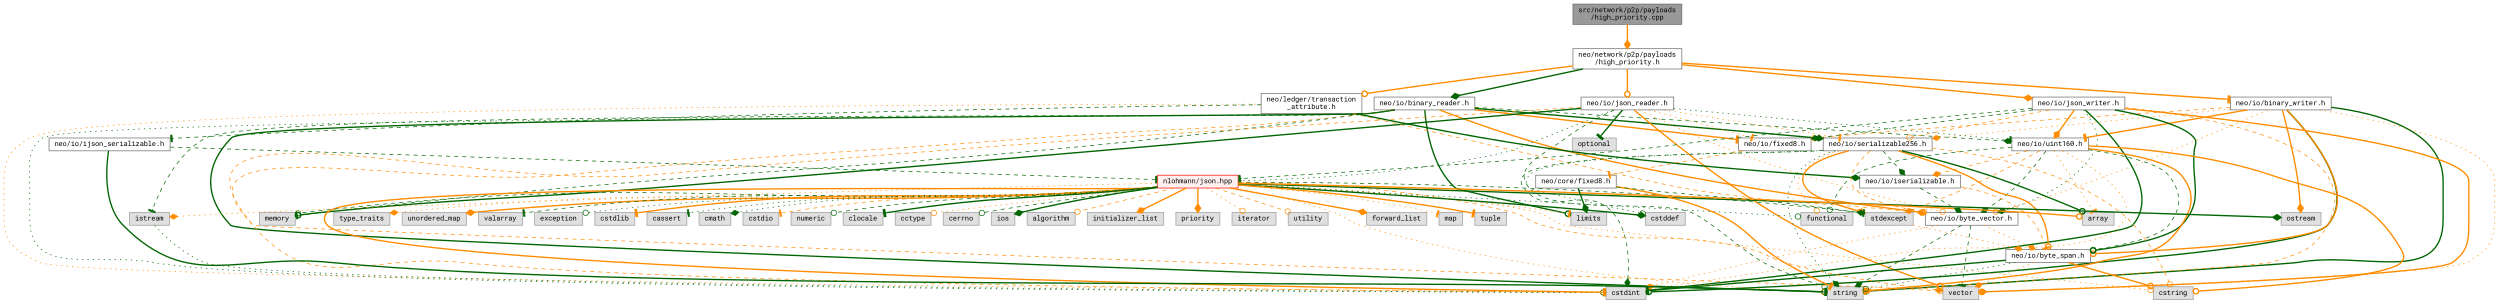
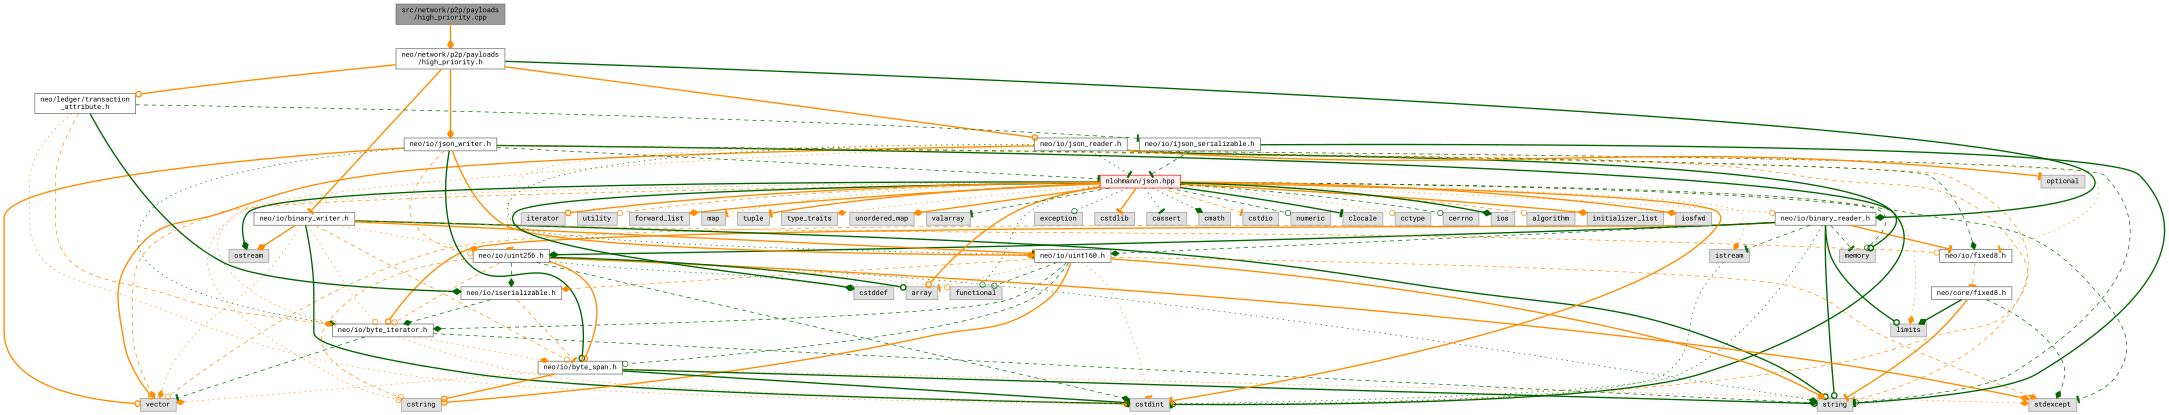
edge "neo/io/json_reader.h" -> "optional": color darkgreen -> darkorange
node "neo/io/serializable256.h": label "neo/io/serializable256.h" -> "neo/io/uint256.h"
edge "nlohmann/json.hpp" -> "limits": arrowhead tee -> diamond
edge "nlohmann/json.hpp" -> "iterator": style dotted -> bold
node "priority": label "priority" -> "iosfwd"
node "neo/io/byte_vector.h": label "neo/io/byte_vector.h" -> "neo/io/byte_iterator.h"
edge "stdexcept" -> "neo/io/byte_span.h": reversed
edge "neo/io/binary_writer.h" -> "neo/io/byte_span.h": style bold -> dashed
edge "nlohmann/json.hpp" -> "string": now "nlohmann/json.hpp" -> "neo/io/binary_reader.h"
edge "neo/io/byte_span.h" -> "string": style dotted -> bold
